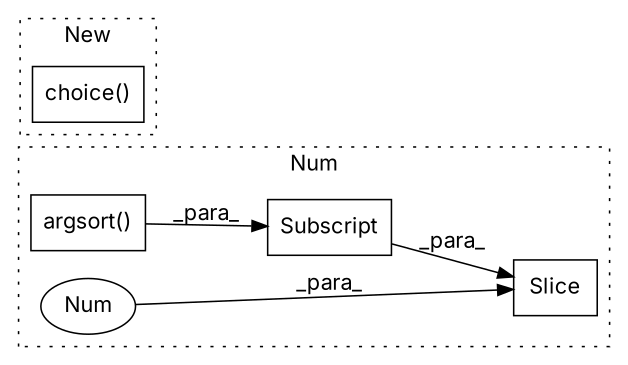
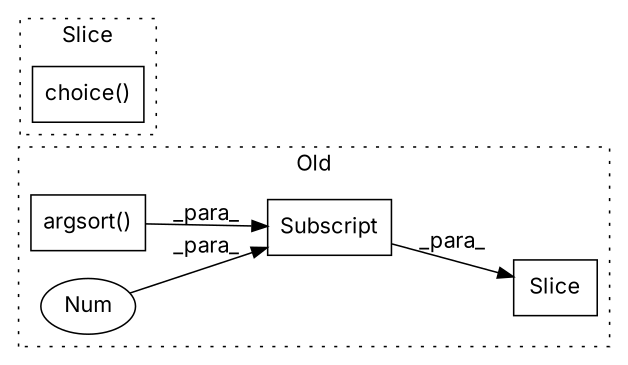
cluster "New": label "New" -> "Slice"
cluster "Num": label "Num" -> "Old"
edge "Num" -> "Slice": now "Num" -> "Subscript"
